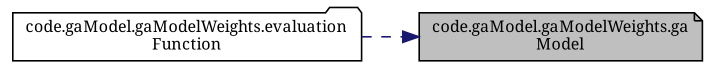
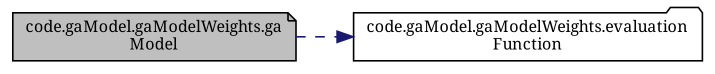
edge "code.gaModel.gaModelWeights.evaluation Function" -> "code.gaModel.gaModelWeights.ga Model": reversed
